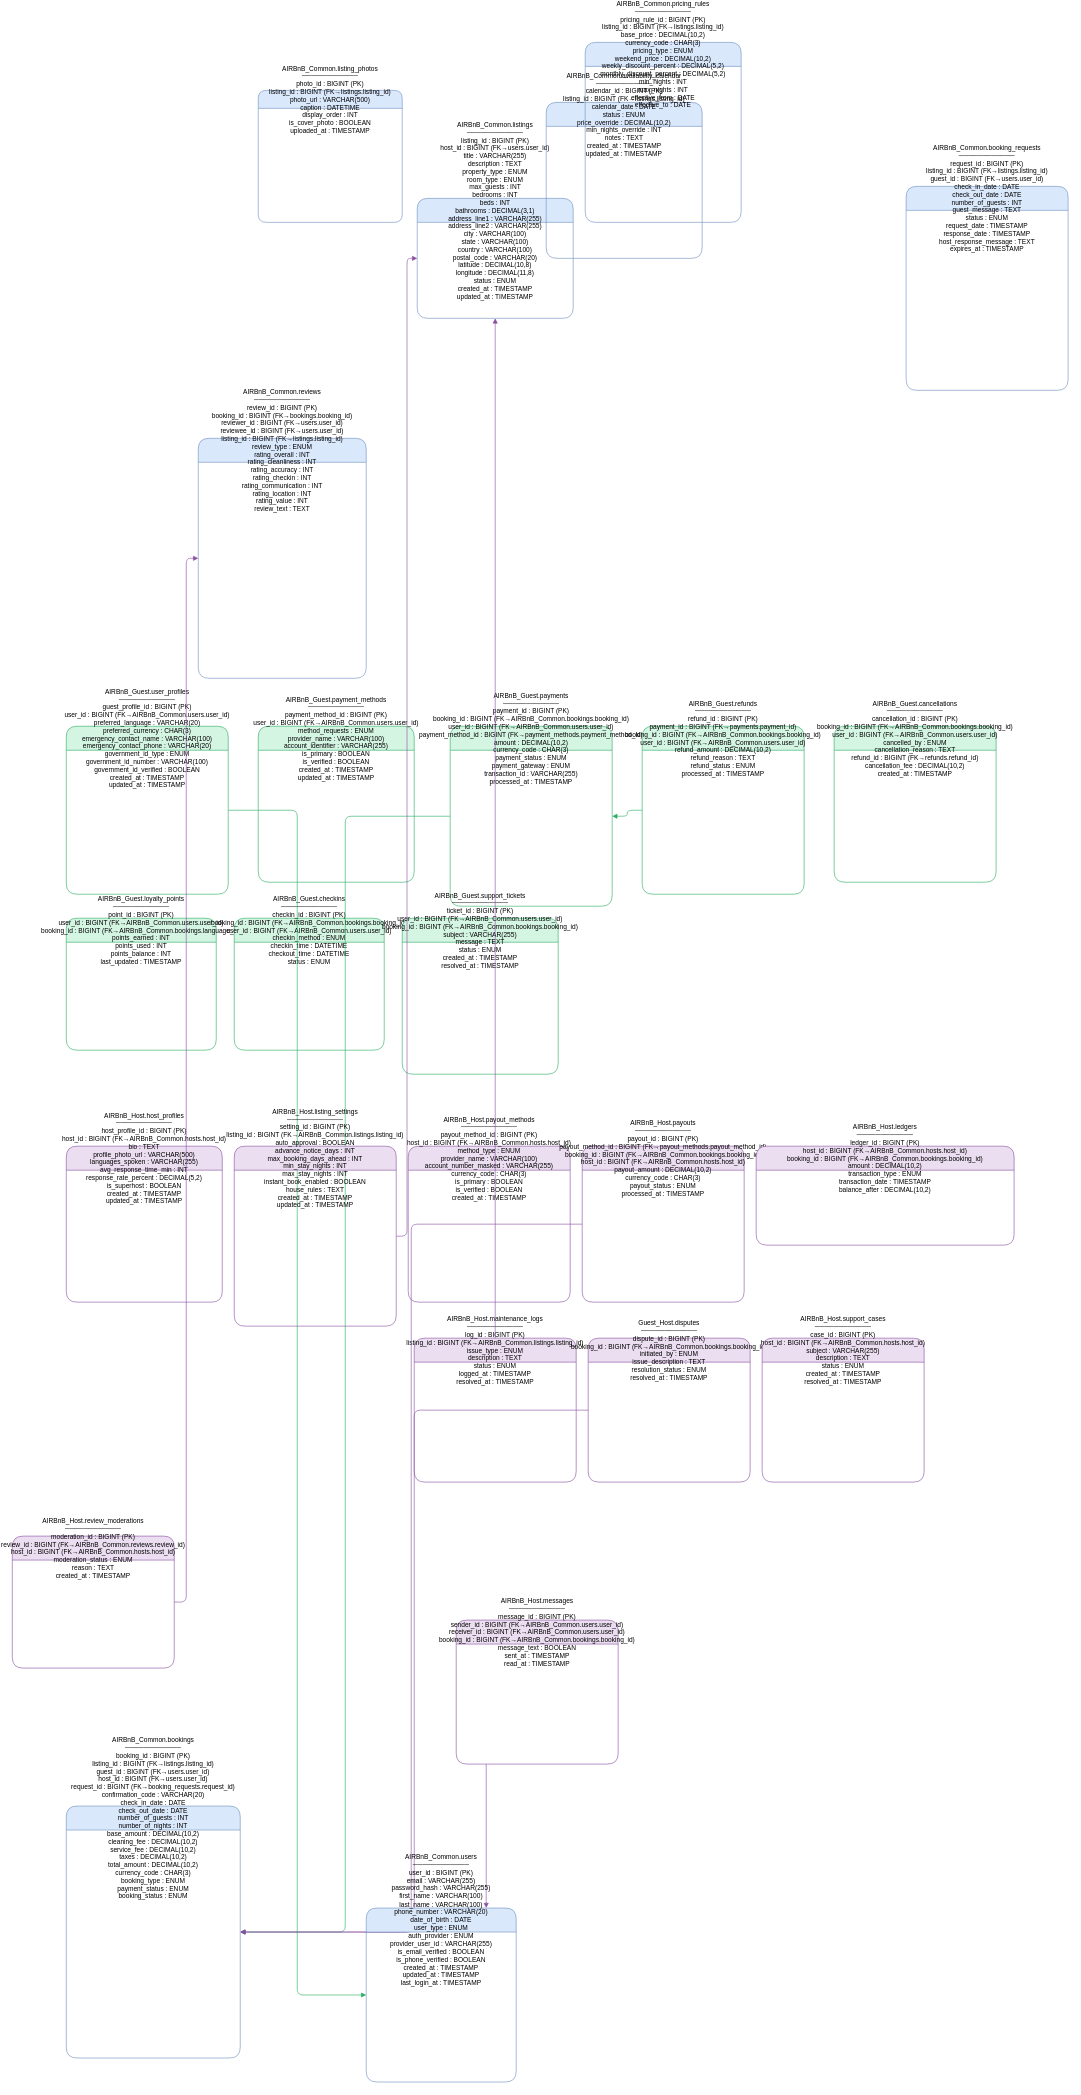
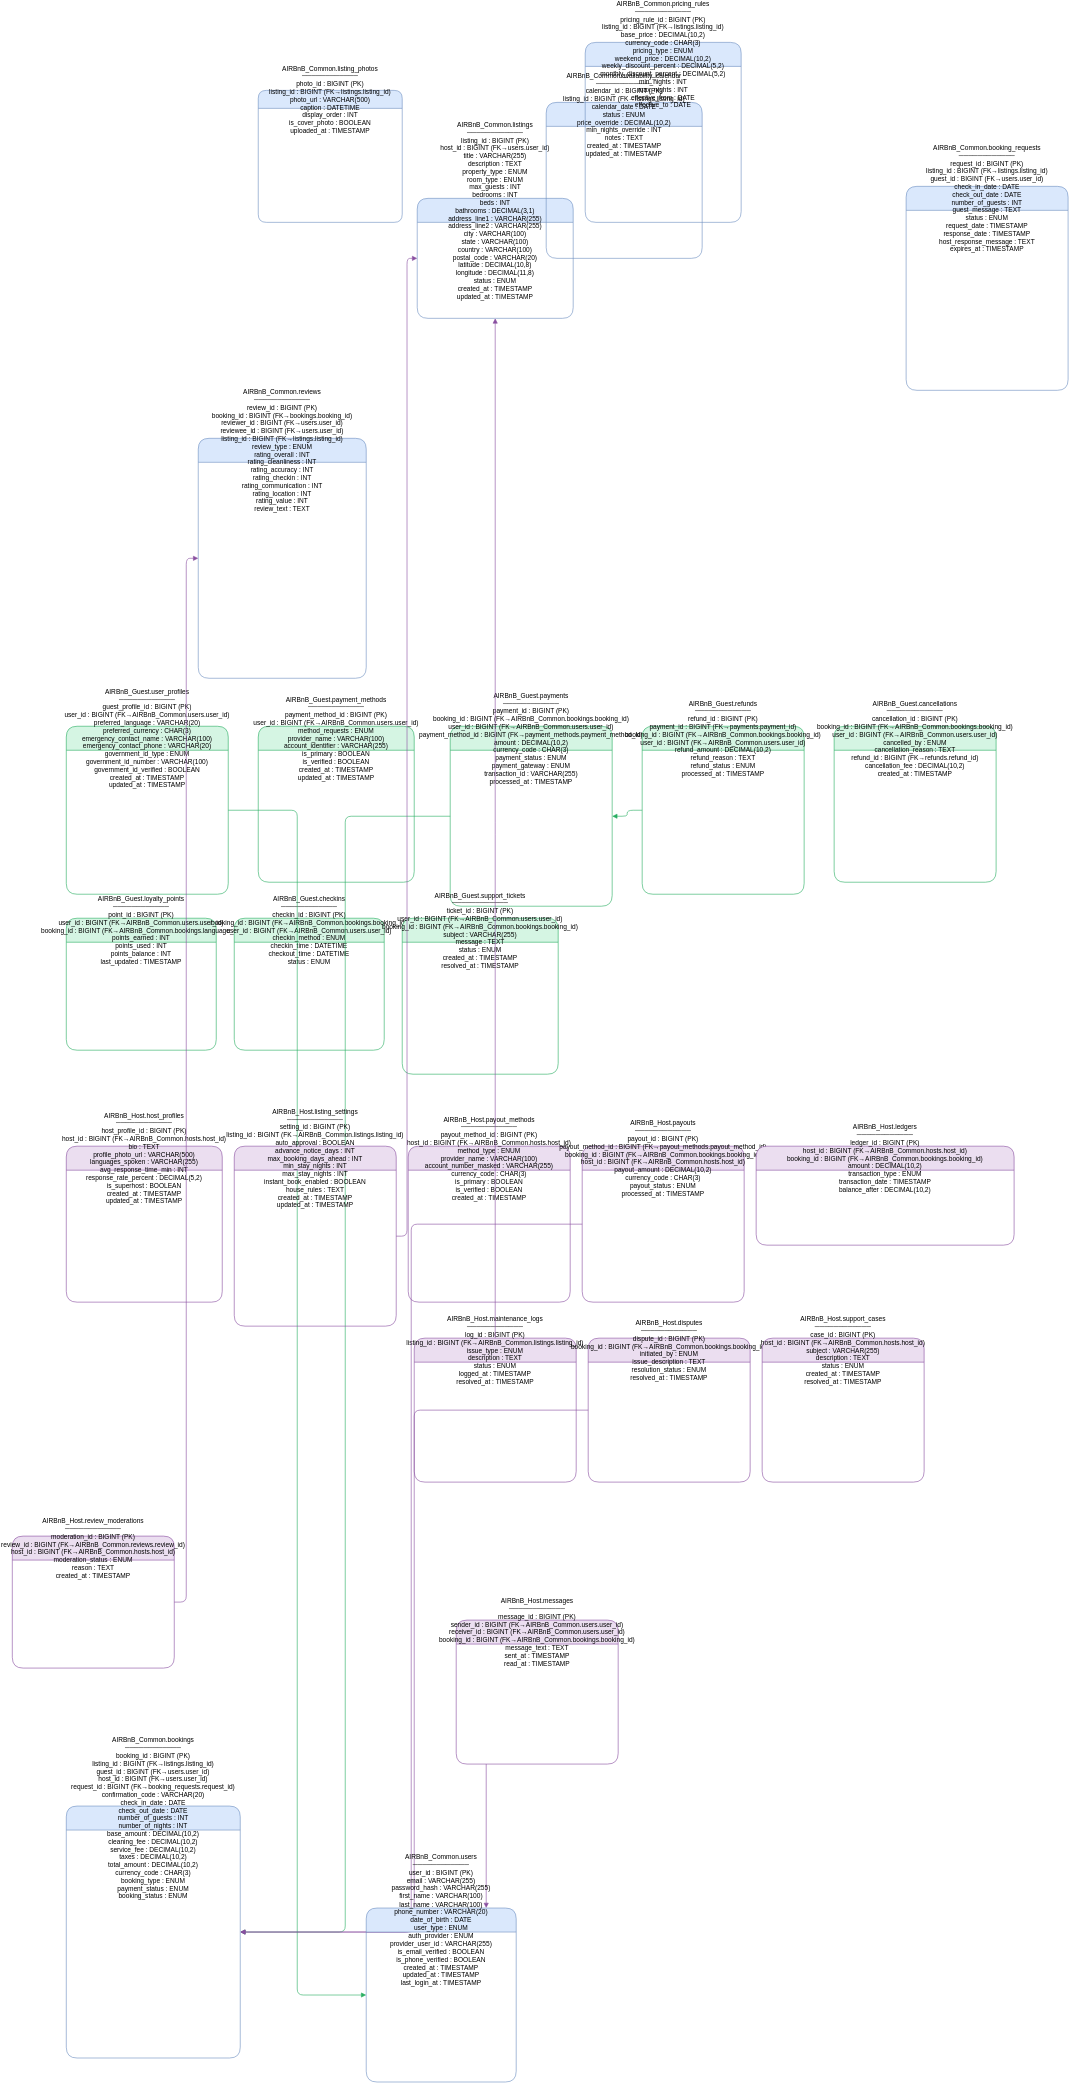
node "Guest_Host.disputes ──────────── dispute_id : BIGINT (PK) booking_id : BIGINT (FK→AIRBnB_Common.bookings.booking_id) initiated_by : ENUM issue_description : TEXT resolution_status : ENUM resolved_at : TIMESTAMP": label "Guest_Host.disputes ──────────── dispute_id : BIGINT (PK) booking_id : BIGINT (FK→AIRBnB_Common.bookings.booking_id) initiated_by : ENUM issue_description : TEXT resolution_status : ENUM resolved_at : TIMESTAMP" -> "AIRBnB_Host.disputes ──────────── dispute_id : BIGINT (PK) booking_id : BIGINT (FK→AIRBnB_Common.bookings.booking_id) initiated_by : ENUM issue_description : TEXT resolution_status : ENUM resolved_at : TIMESTAMP"
node "AIRBnB_Host.messages ──────────── message_id : BIGINT (PK) sender_id : BIGINT (FK→AIRBnB_Common.users.user_id) receiver_id : BIGINT (FK→AIRBnB_Common.users.user_id) booking_id : BIGINT (FK→AIRBnB_Common.bookings.booking_id) message_text : BOOLEAN sent_at : TIMESTAMP read_at : TIMESTAMP": label "AIRBnB_Host.messages ──────────── message_id : BIGINT (PK) sender_id : BIGINT (FK→AIRBnB_Common.users.user_id) receiver_id : BIGINT (FK→AIRBnB_Common.users.user_id) booking_id : BIGINT (FK→AIRBnB_Common.bookings.booking_id) message_text : BOOLEAN sent_at : TIMESTAMP read_at : TIMESTAMP" -> "AIRBnB_Host.messages ──────────── message_id : BIGINT (PK) sender_id : BIGINT (FK→AIRBnB_Common.users.user_id) receiver_id : BIGINT (FK→AIRBnB_Common.users.user_id) booking_id : BIGINT (FK→AIRBnB_Common.bookings.booking_id) message_text : TEXT sent_at : TIMESTAMP read_at : TIMESTAMP"
